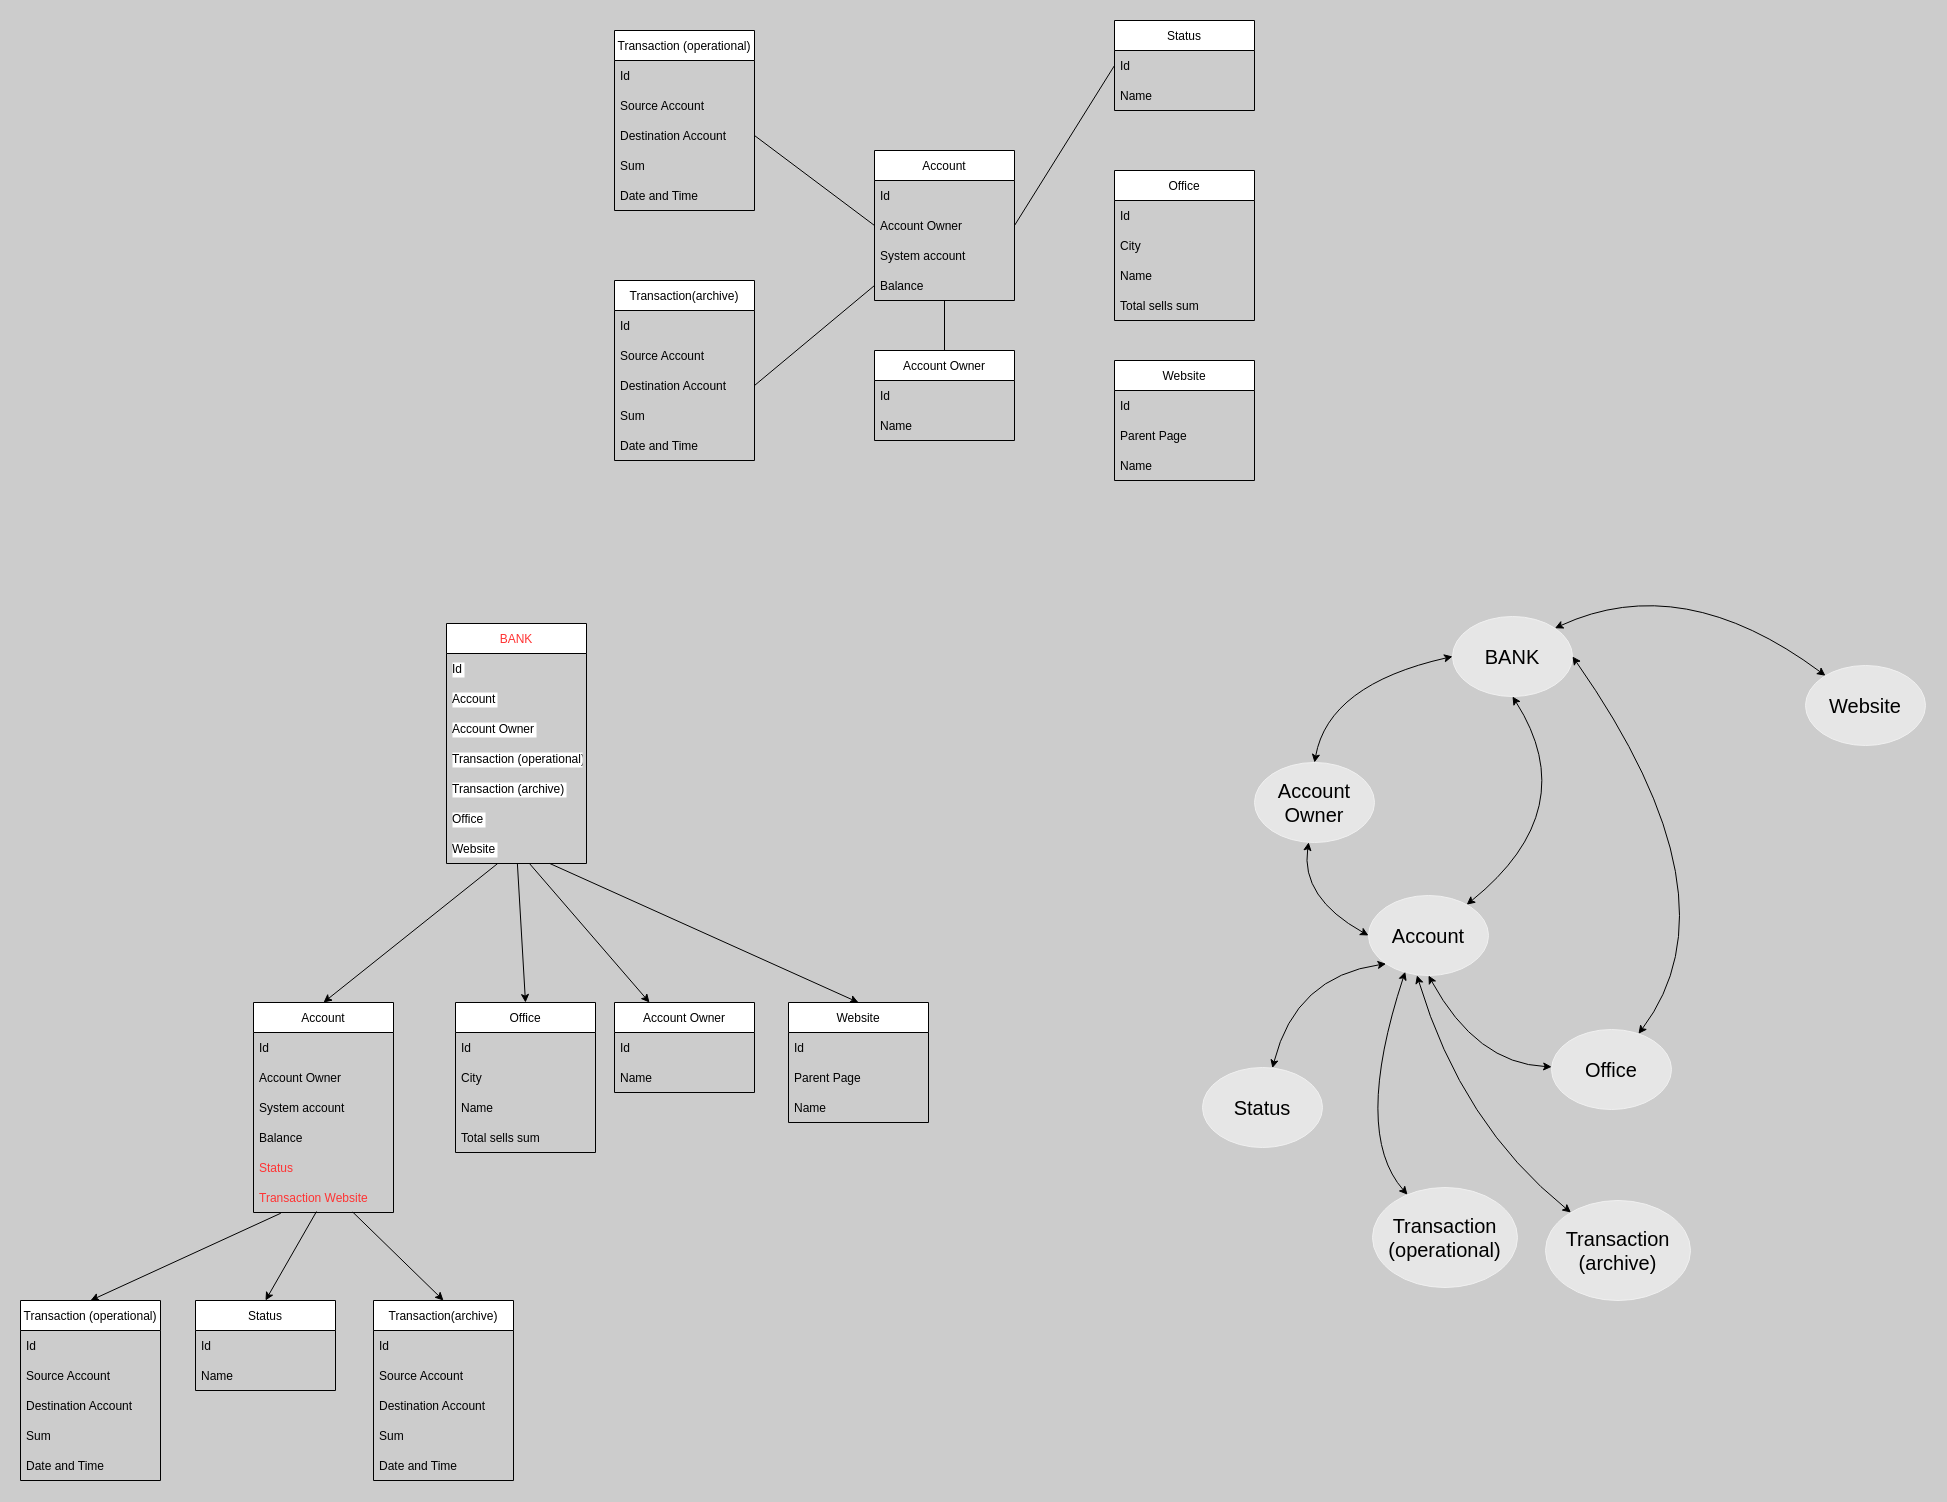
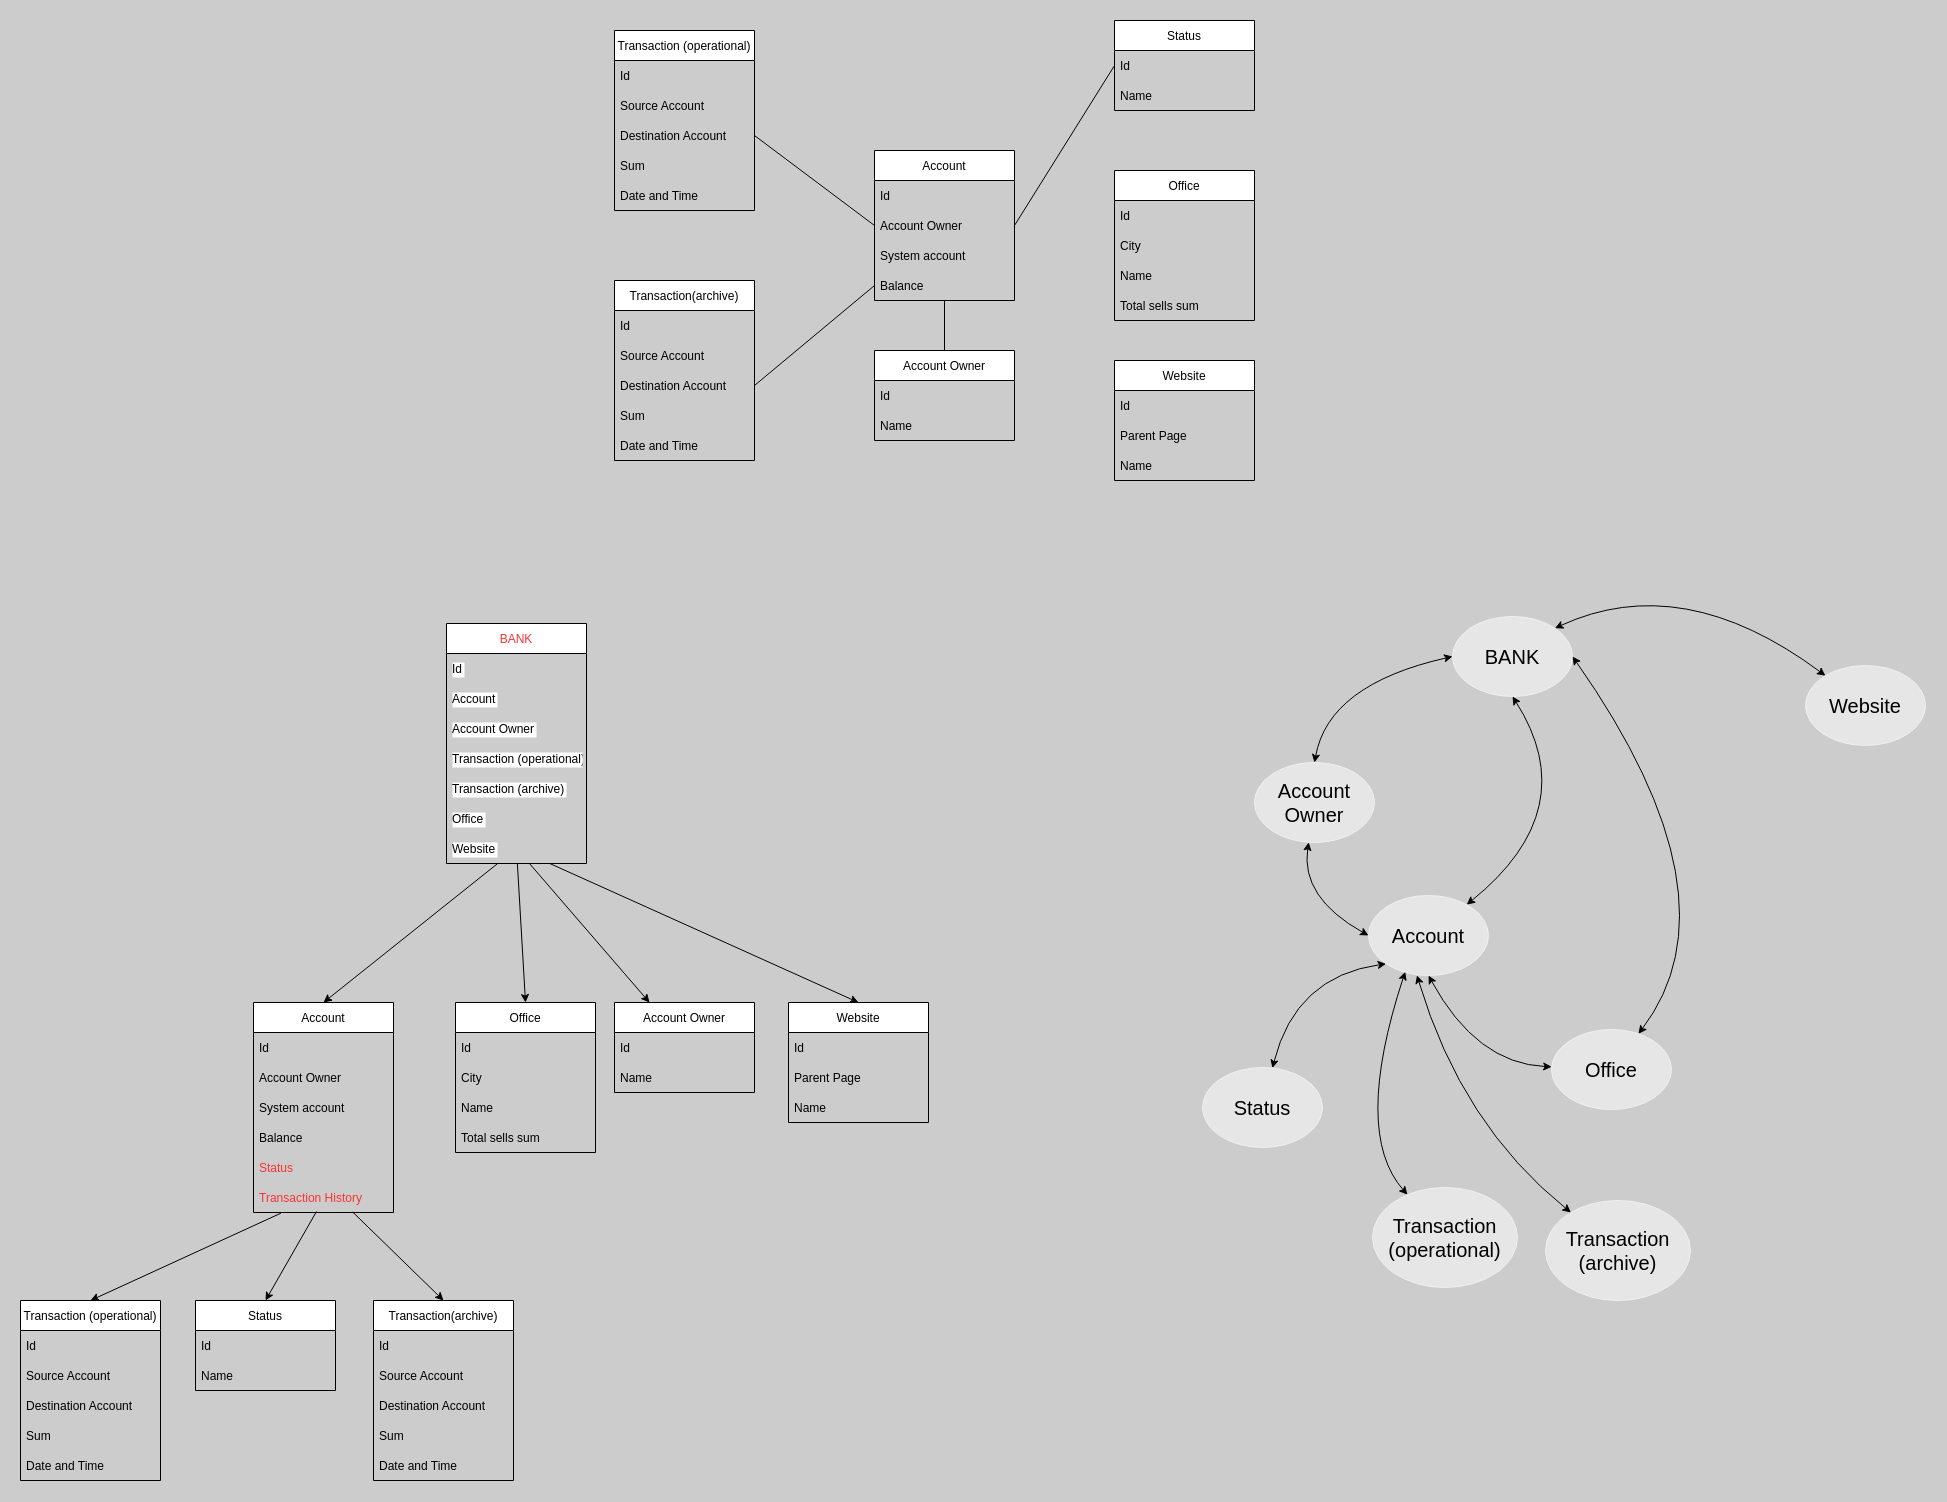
node "Transaction Website": label "Transaction Website" -> "Transaction History"
